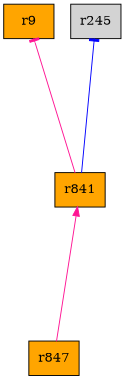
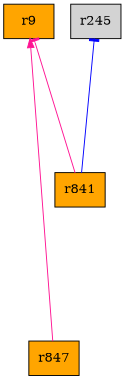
edge "r847" -> "r841": now "r847" -> "r9"
